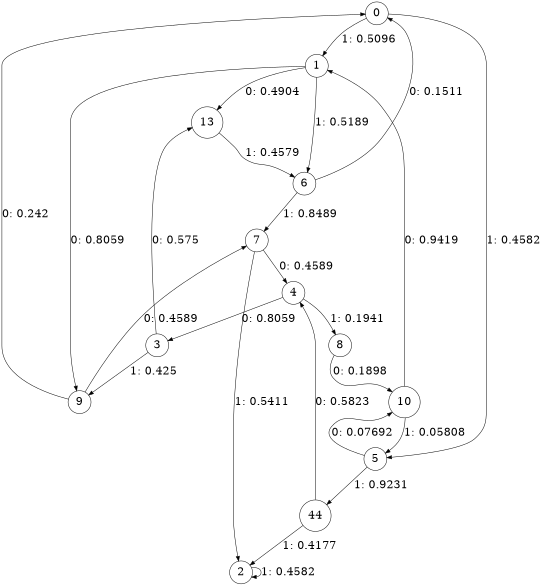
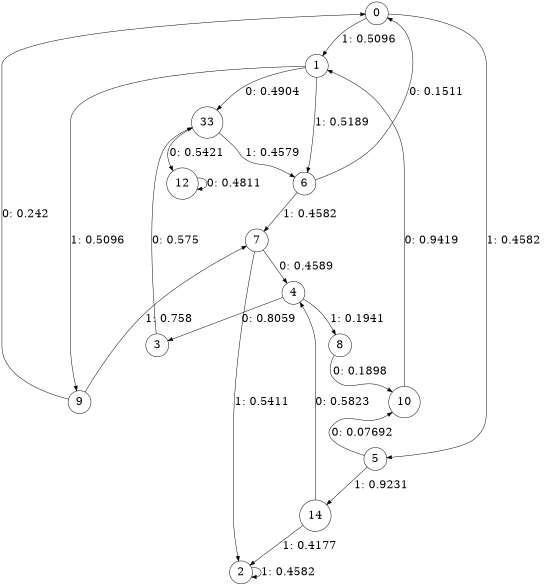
node "13": label "13" -> "33"
node "12": added
edge "6" -> "7": label "1: 0.8489   " -> "1: 0.4582   "
edge "1" -> "9": label "0: 0.8059   " -> "1: 0.5096   "
edge "9" -> "7": label "0: 0.4589   " -> "1: 0.758    "
edge "3" -> "9": removed, label "1: 0.425"
edge "10" -> "5": removed, label "1: 0.05808"
node "44": label "44" -> "14"
